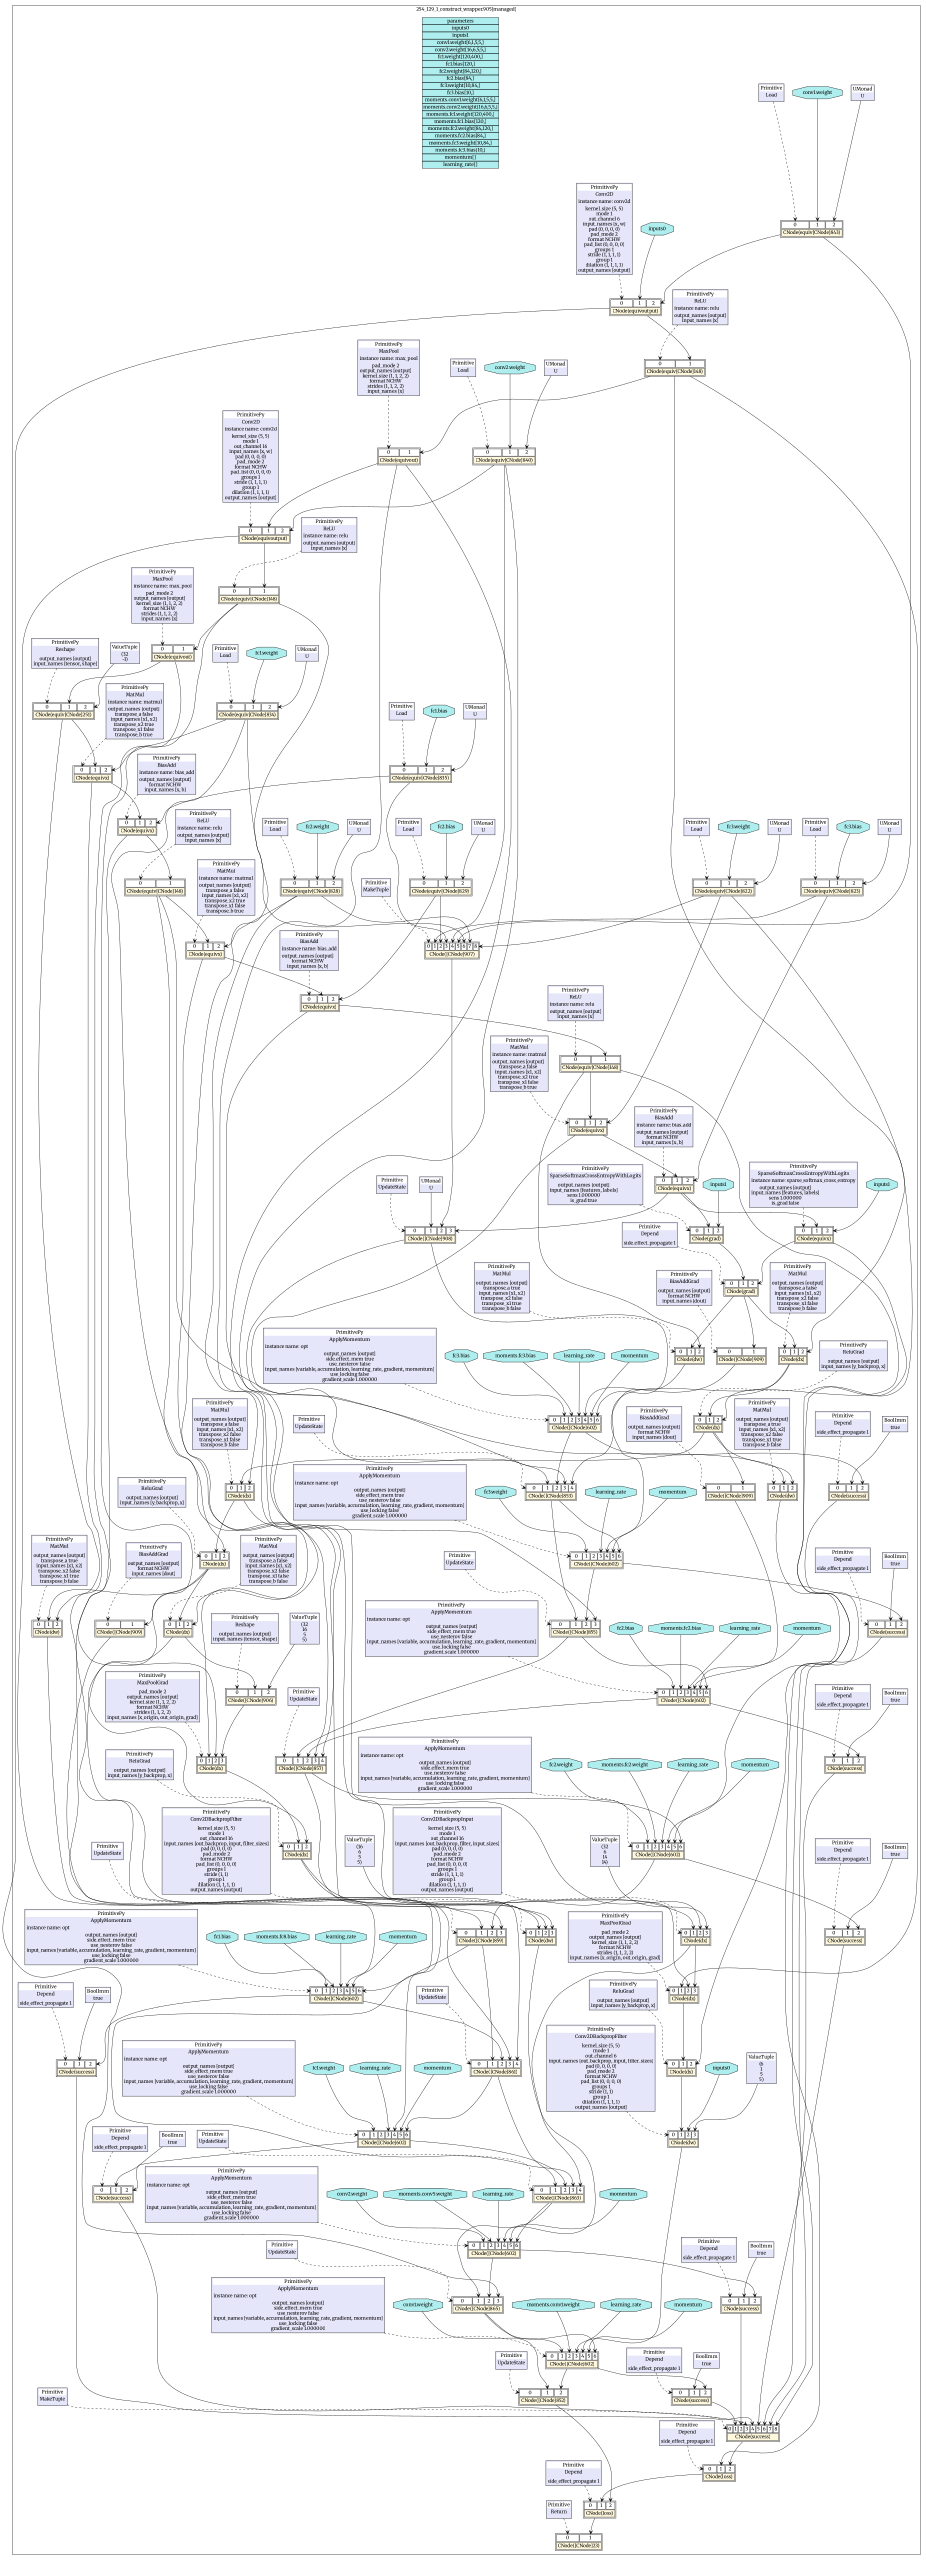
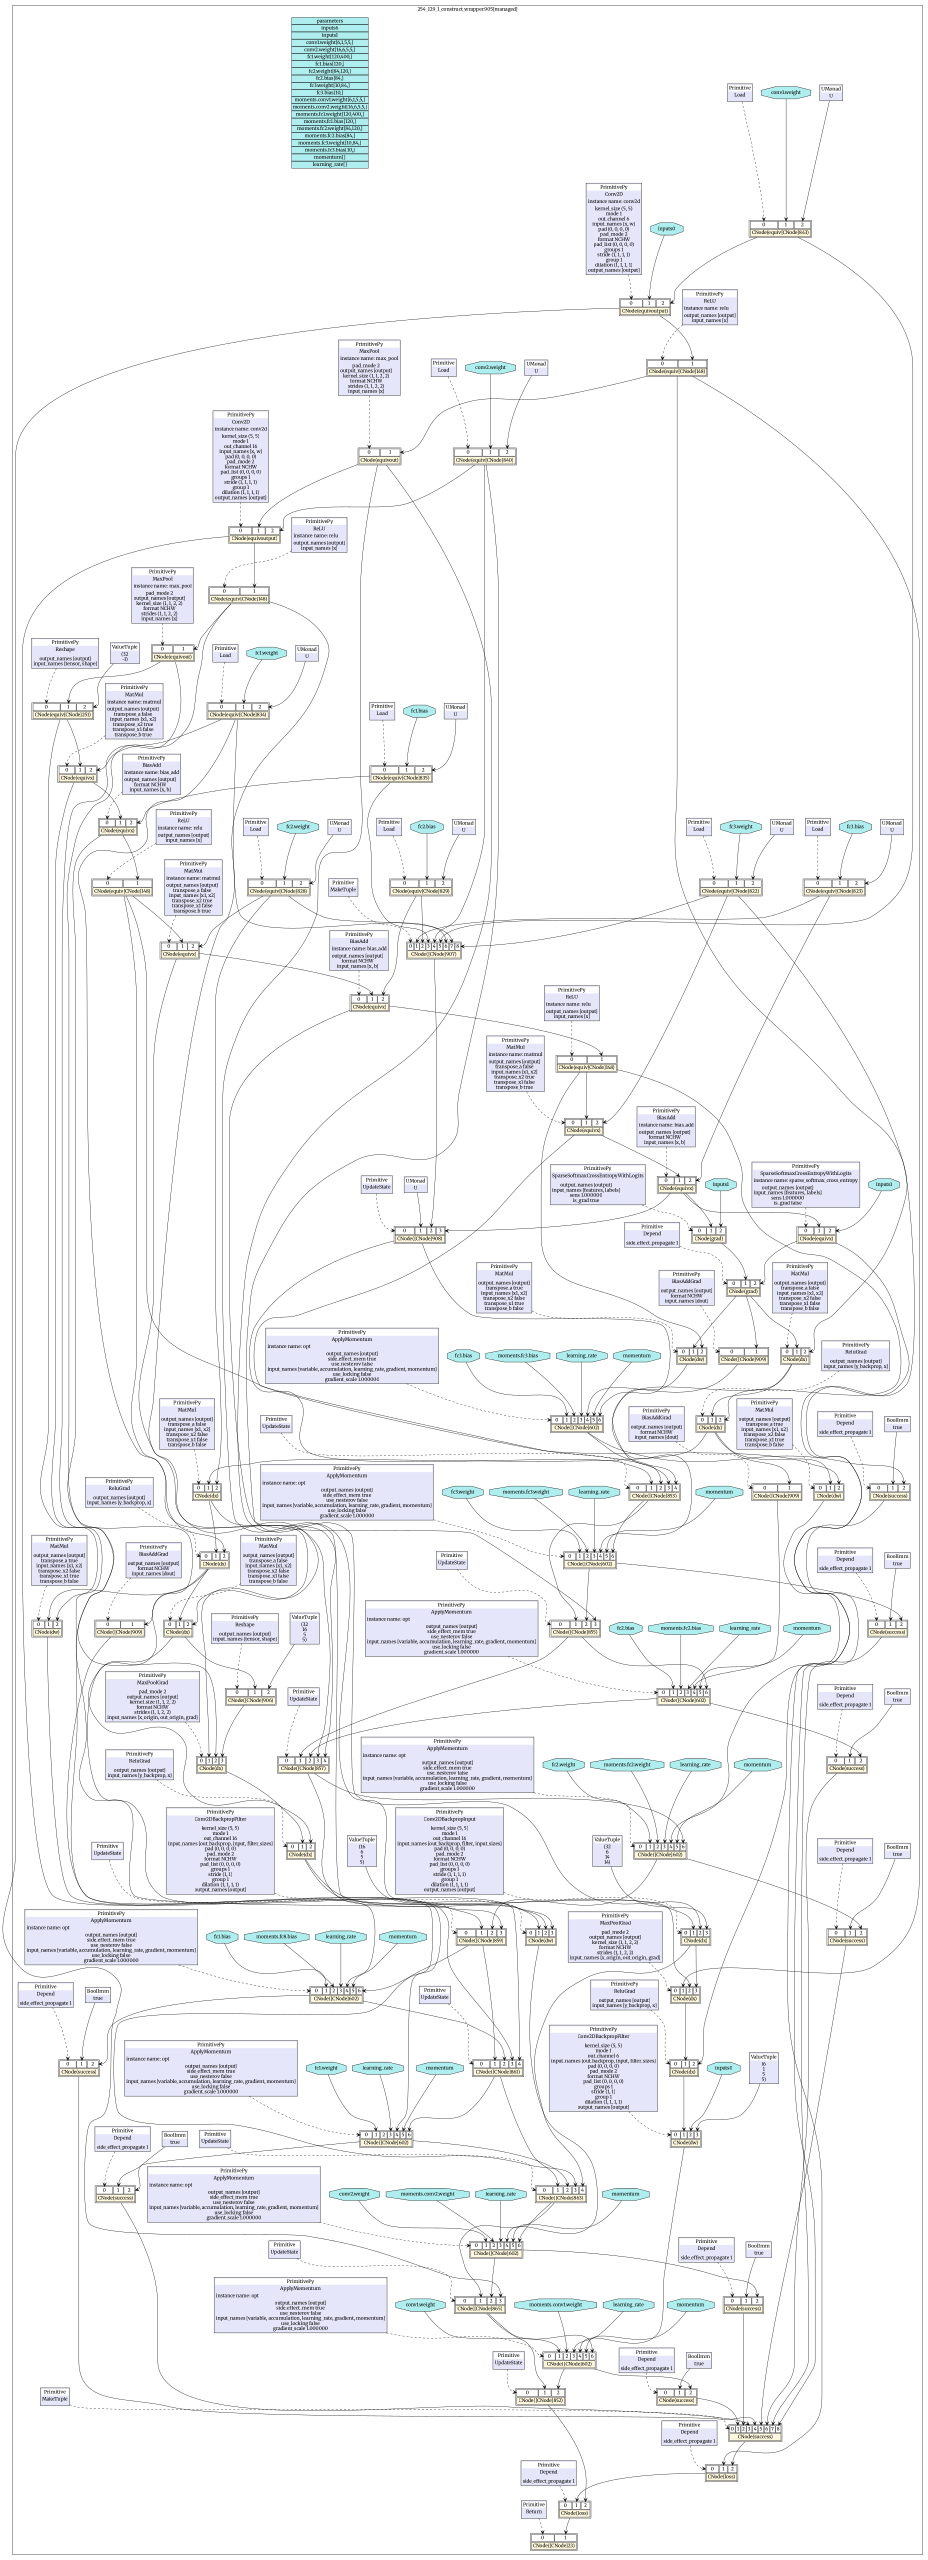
node "parameters": text "inputs0" -> "inputs6"
node "moments.fc3.weight": added
node "moments.conv5.weight": label "moments.conv5.weight" -> "moments.conv2.weight"
